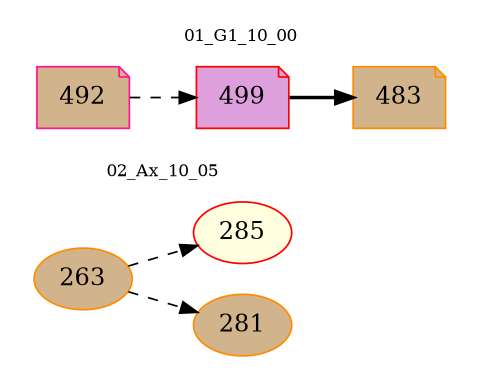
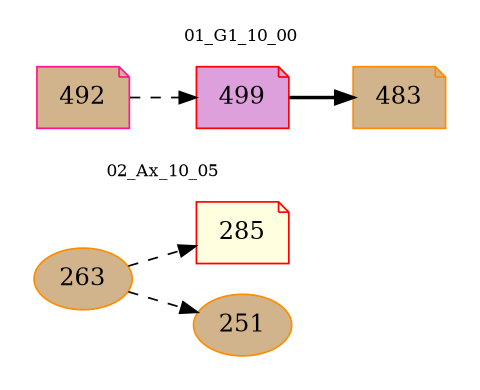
node "285": shape ellipse -> note
node "281": label "281" -> "251"
